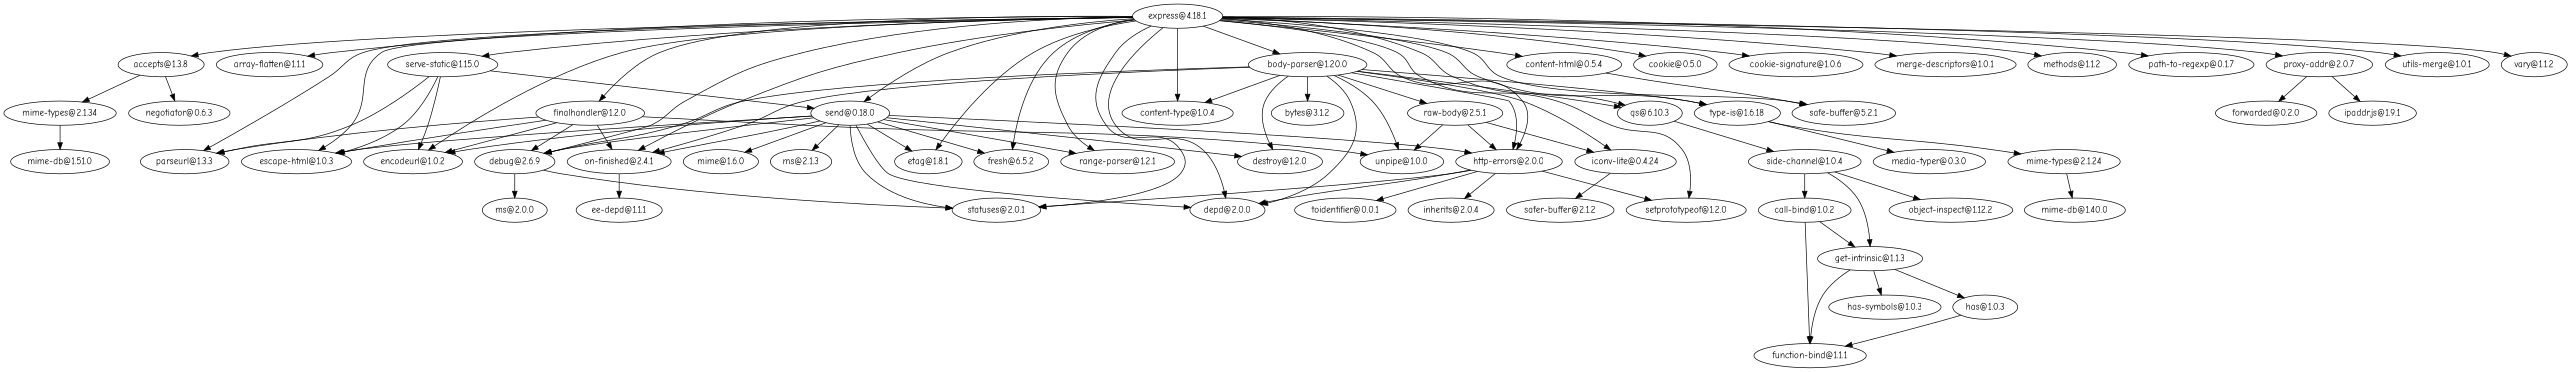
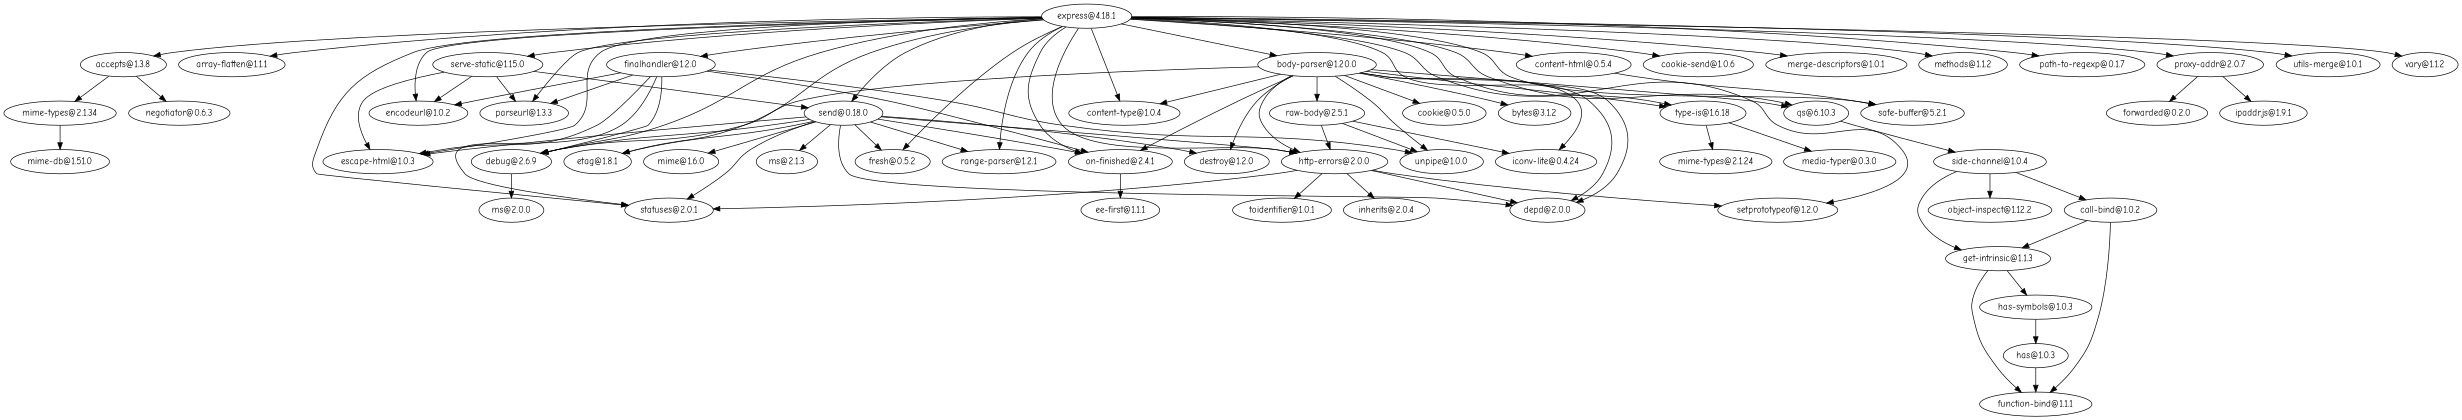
edge "express@4.18.1" -> "cookie@0.5.0": now "body-parser@1.20.0" -> "cookie@0.5.0"
node "cookie-signature@1.0.6": label "cookie-signature@1.0.6" -> "cookie-send@1.0.6"
edge "send@0.18.0" -> "encodeurl@1.0.2": removed
node "fresh@6.5.2": label "fresh@6.5.2" -> "fresh@0.5.2"
edge "debug@2.6.9" -> "statuses@2.0.1": now "finalhandler@1.2.0" -> "statuses@2.0.1"
node "ee-depd@1.1.1": label "ee-depd@1.1.1" -> "ee-first@1.1.1"
node "toidentifier@0.0.1": label "toidentifier@0.0.1" -> "toidentifier@1.0.1"
node "safer-buffer@2.1.2": removed
node "mime-db@1.40.0": removed
edge "get-intrinsic@1.1.3" -> "has@1.0.3": now "has-symbols@1.0.3" -> "has@1.0.3"
